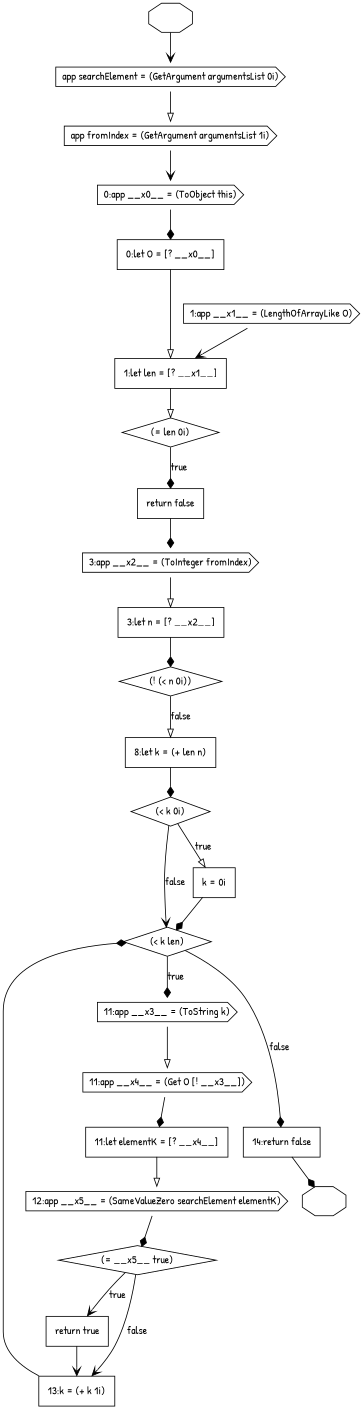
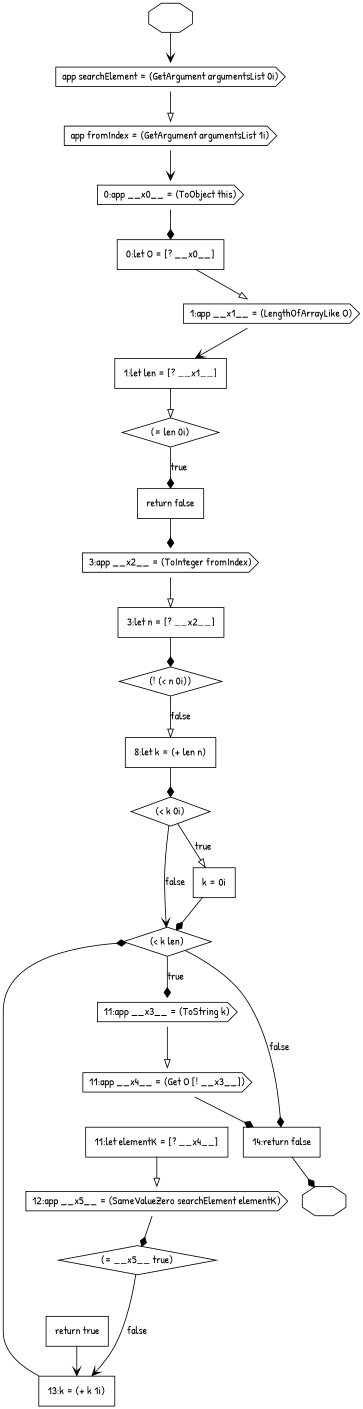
edge "0:let O = [? __x0__]" -> "1:let len = [? __x1__]": now "0:let O = [? __x0__]" -> "1:app __x1__ = (LengthOfArrayLike O)"
edge "11:app __x4__ = (Get O [! __x3__])" -> "11:let elementK = [? __x4__]": now "11:app __x4__ = (Get O [! __x3__])" -> "14:return false"
edge "(= __x5__ true)" -> "return true": removed, label "true"
